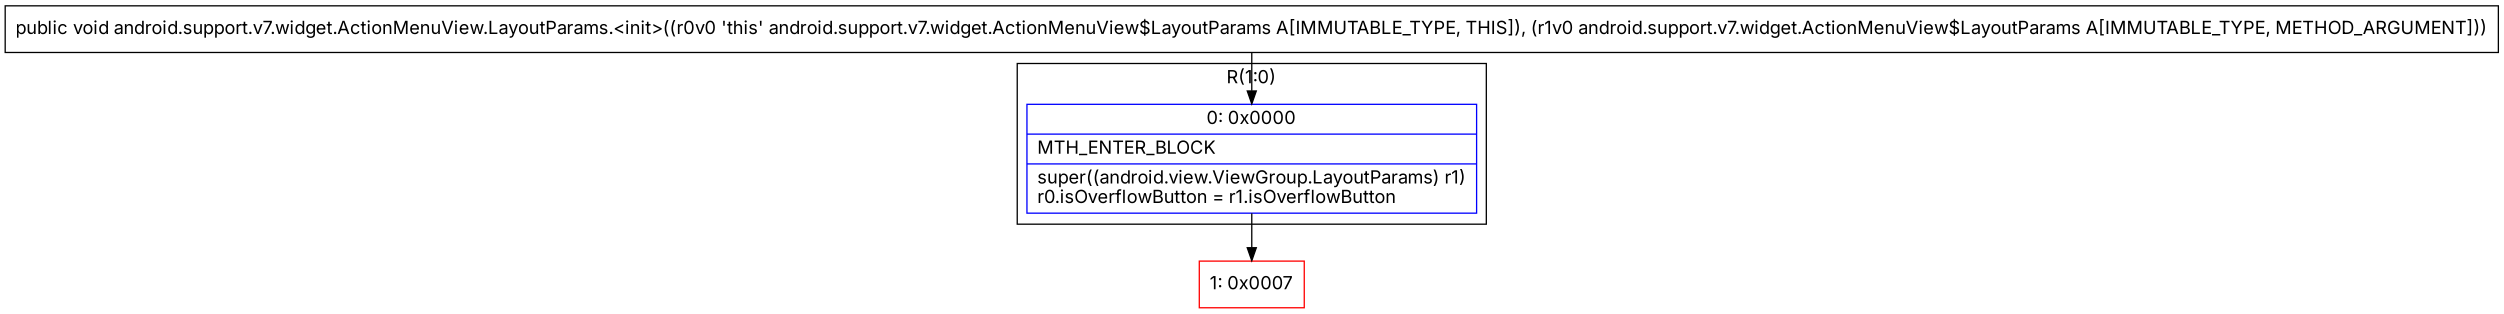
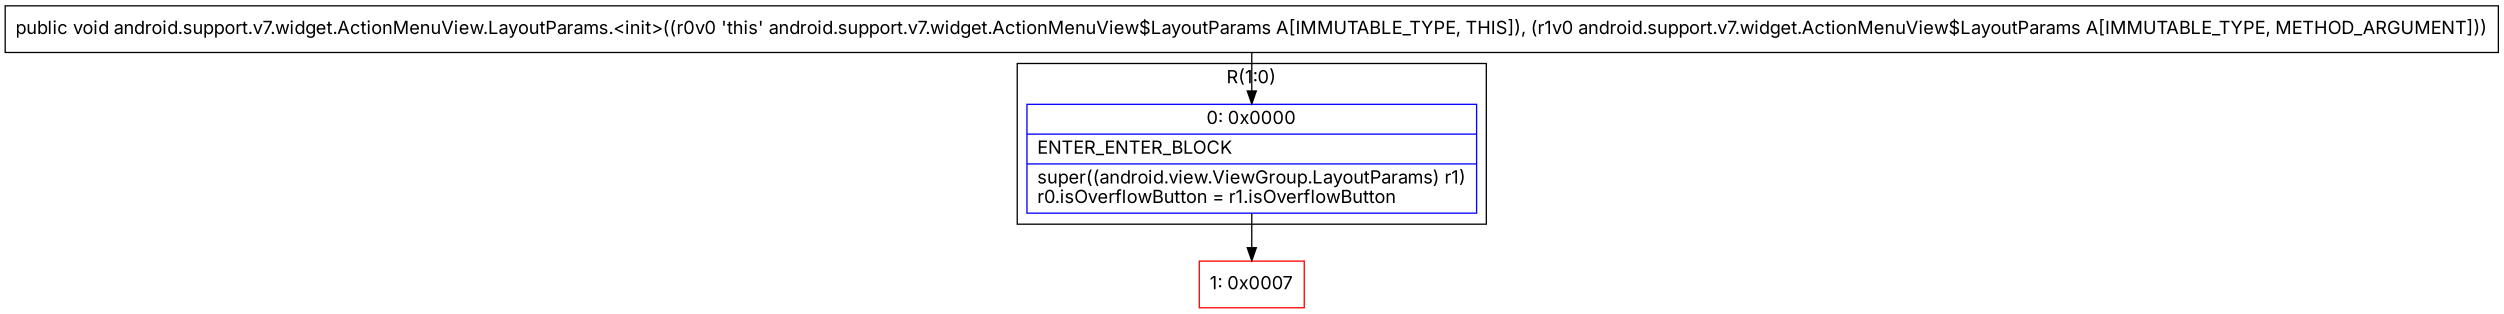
node "0: 0x0000": text "MTH_ENTER_BLOCK" -> "ENTER_ENTER_BLOCK"
